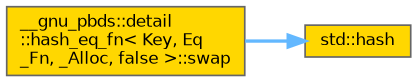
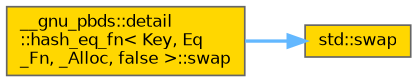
node "std::hash": label "std::hash" -> "std::swap"
